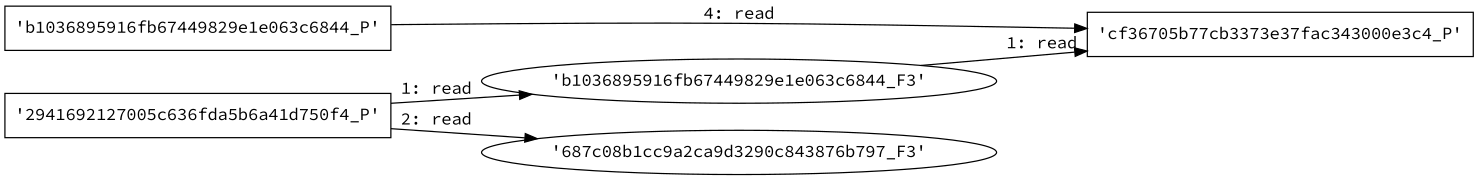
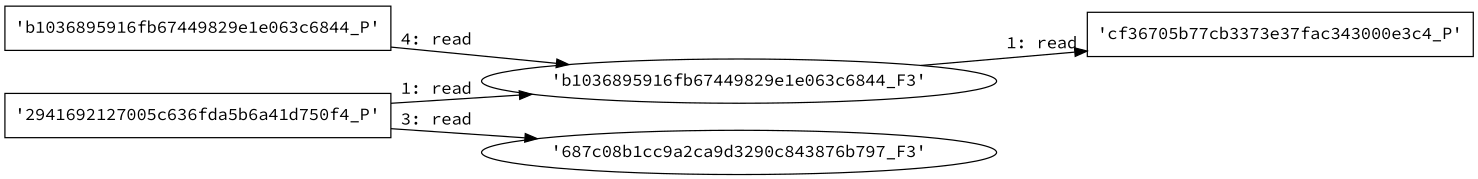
edge "'b1036895916fb67449829e1e063c6844_P'" -> "'cf36705b77cb3373e37fac343000e3c4_P'": now "'b1036895916fb67449829e1e063c6844_P'" -> "'b1036895916fb67449829e1e063c6844_F3'"
edge "'2941692127005c636fda5b6a41d750f4_P'" -> "'687c08b1cc9a2ca9d3290c843876b797_F3'": label "2: read" -> "3: read"
